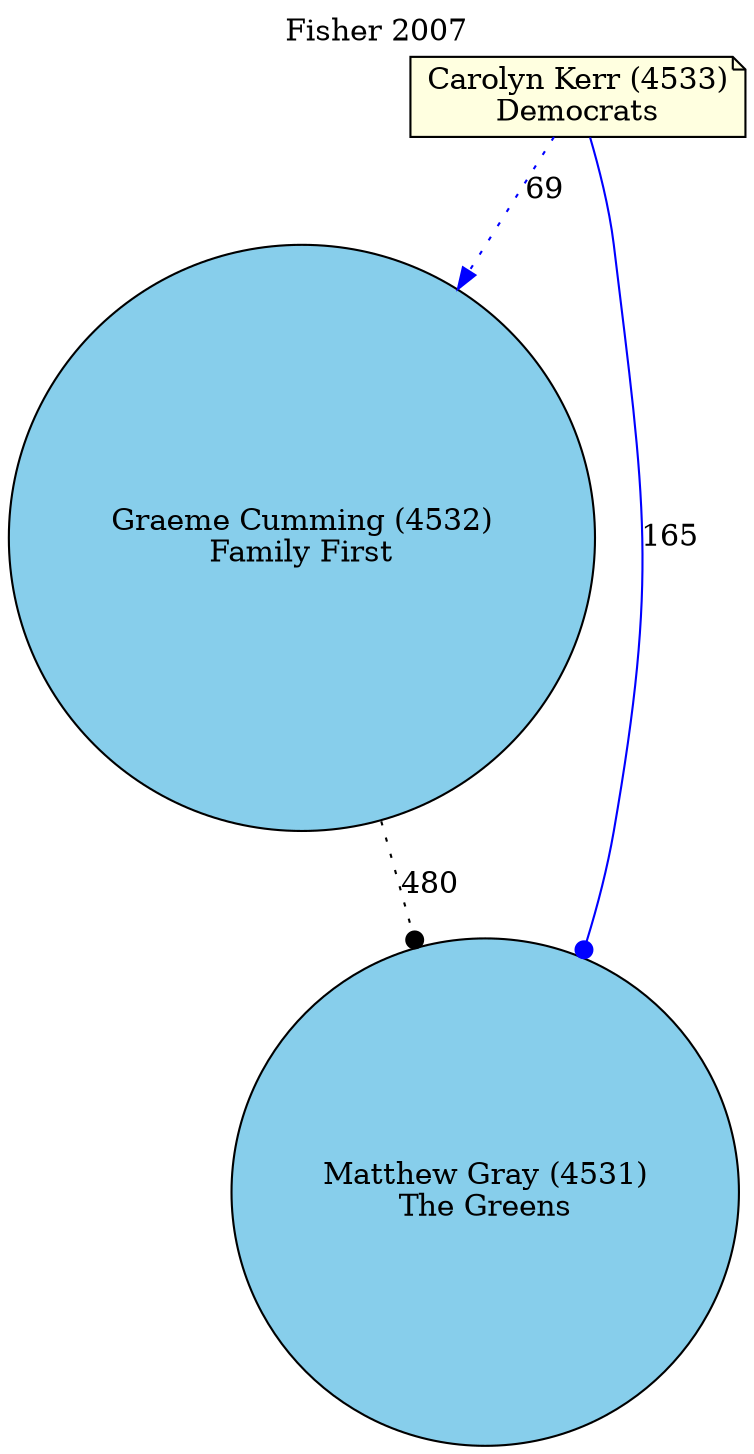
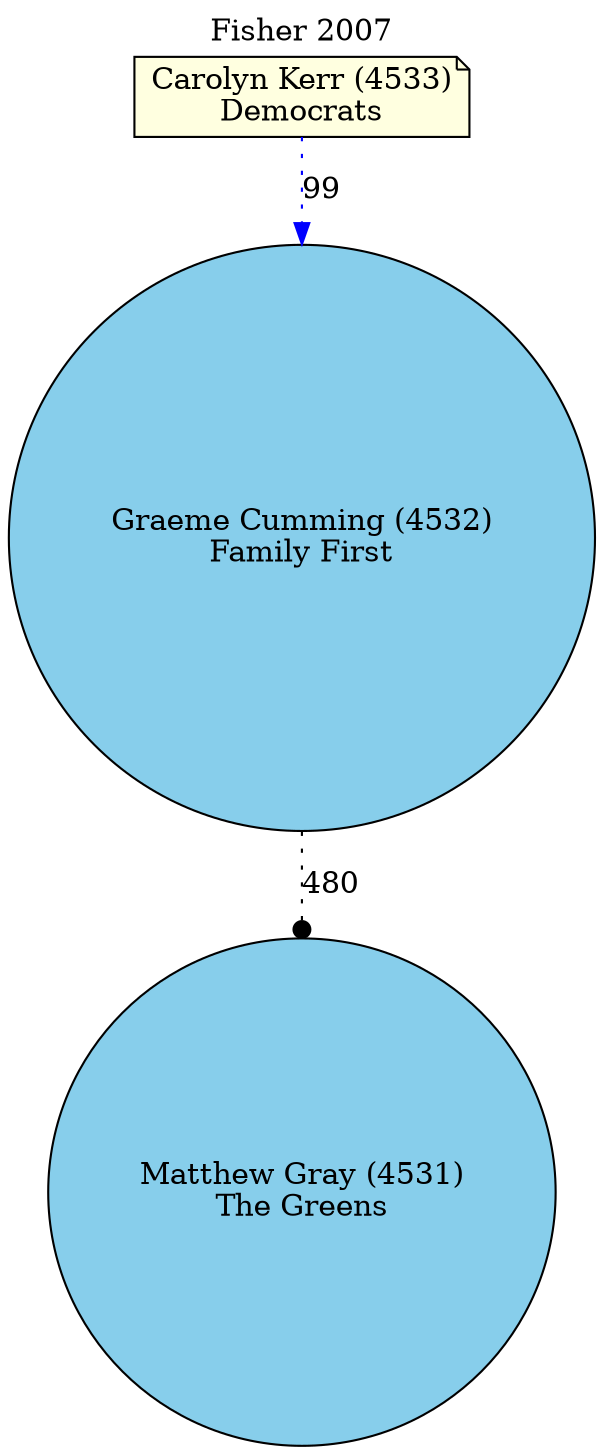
edge "Carolyn Kerr (4533) Democrats" -> "Graeme Cumming (4532) Family First": label "69" -> "99"
edge "Carolyn Kerr (4533) Democrats" -> "Matthew Gray (4531) The Greens": removed, label "165"
